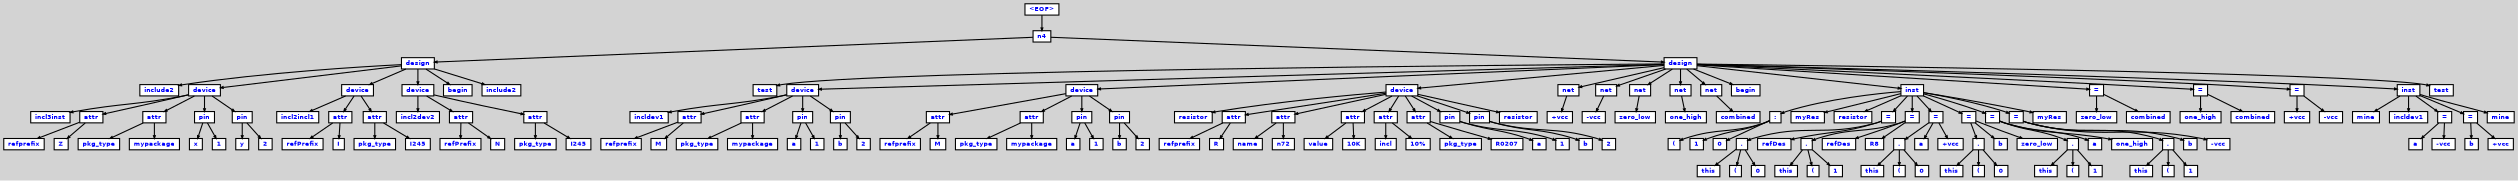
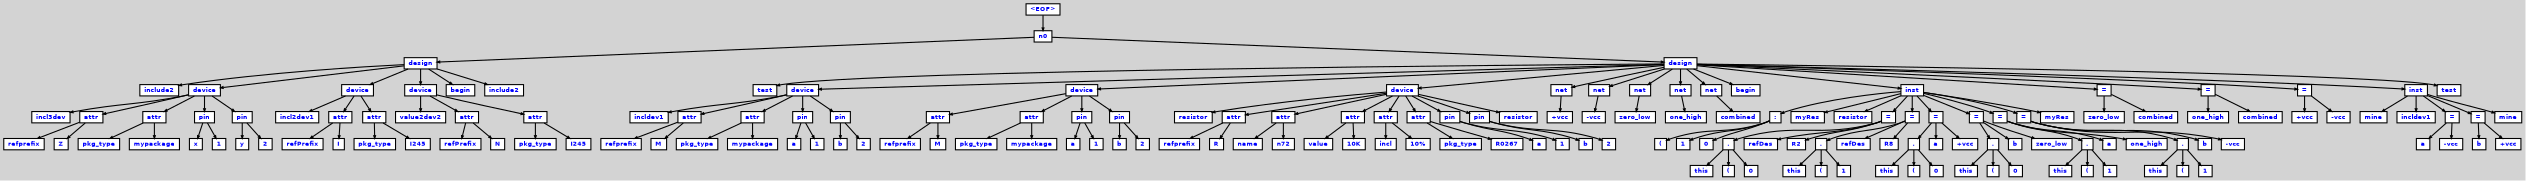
node "n4": label "n4" -> "n0"
node "incl3inst": label "incl3inst" -> "incl3dev"
node "incl2incl1": label "incl2incl1" -> "incl2dev1"
node "incl2dev2": label "incl2dev2" -> "value2dev2"
node "R0207": label "R0207" -> "R0267"
node "R2": added
